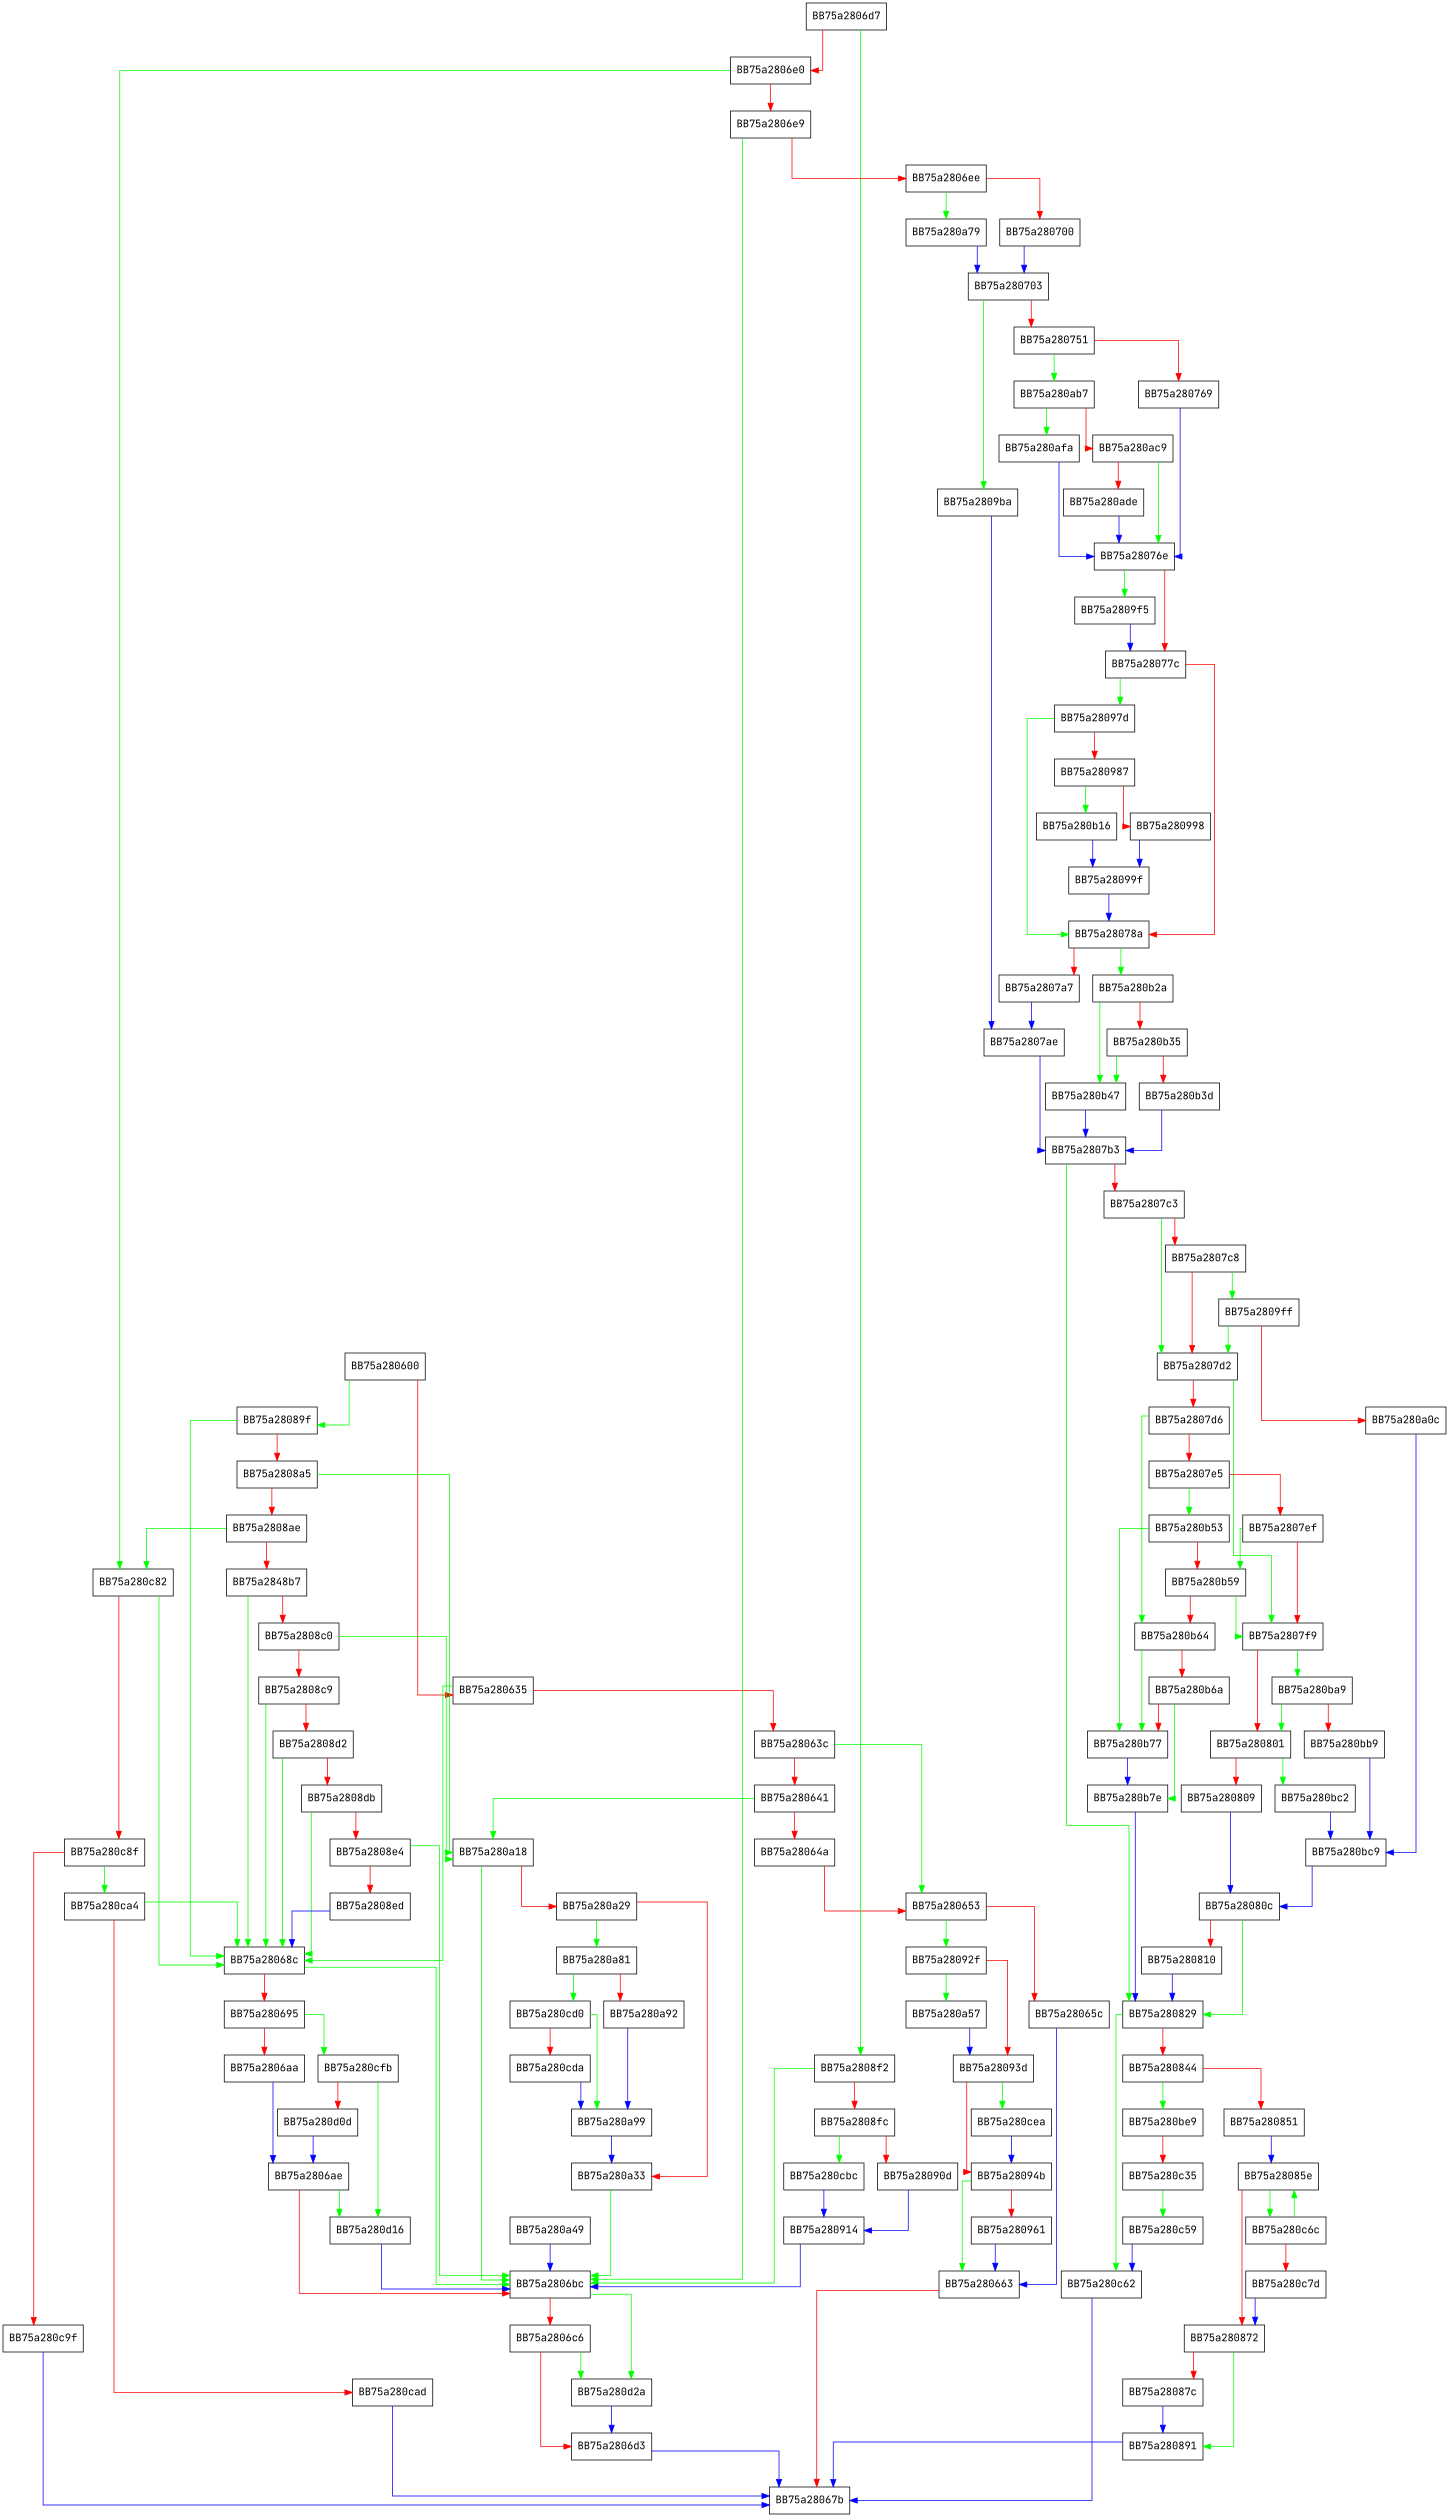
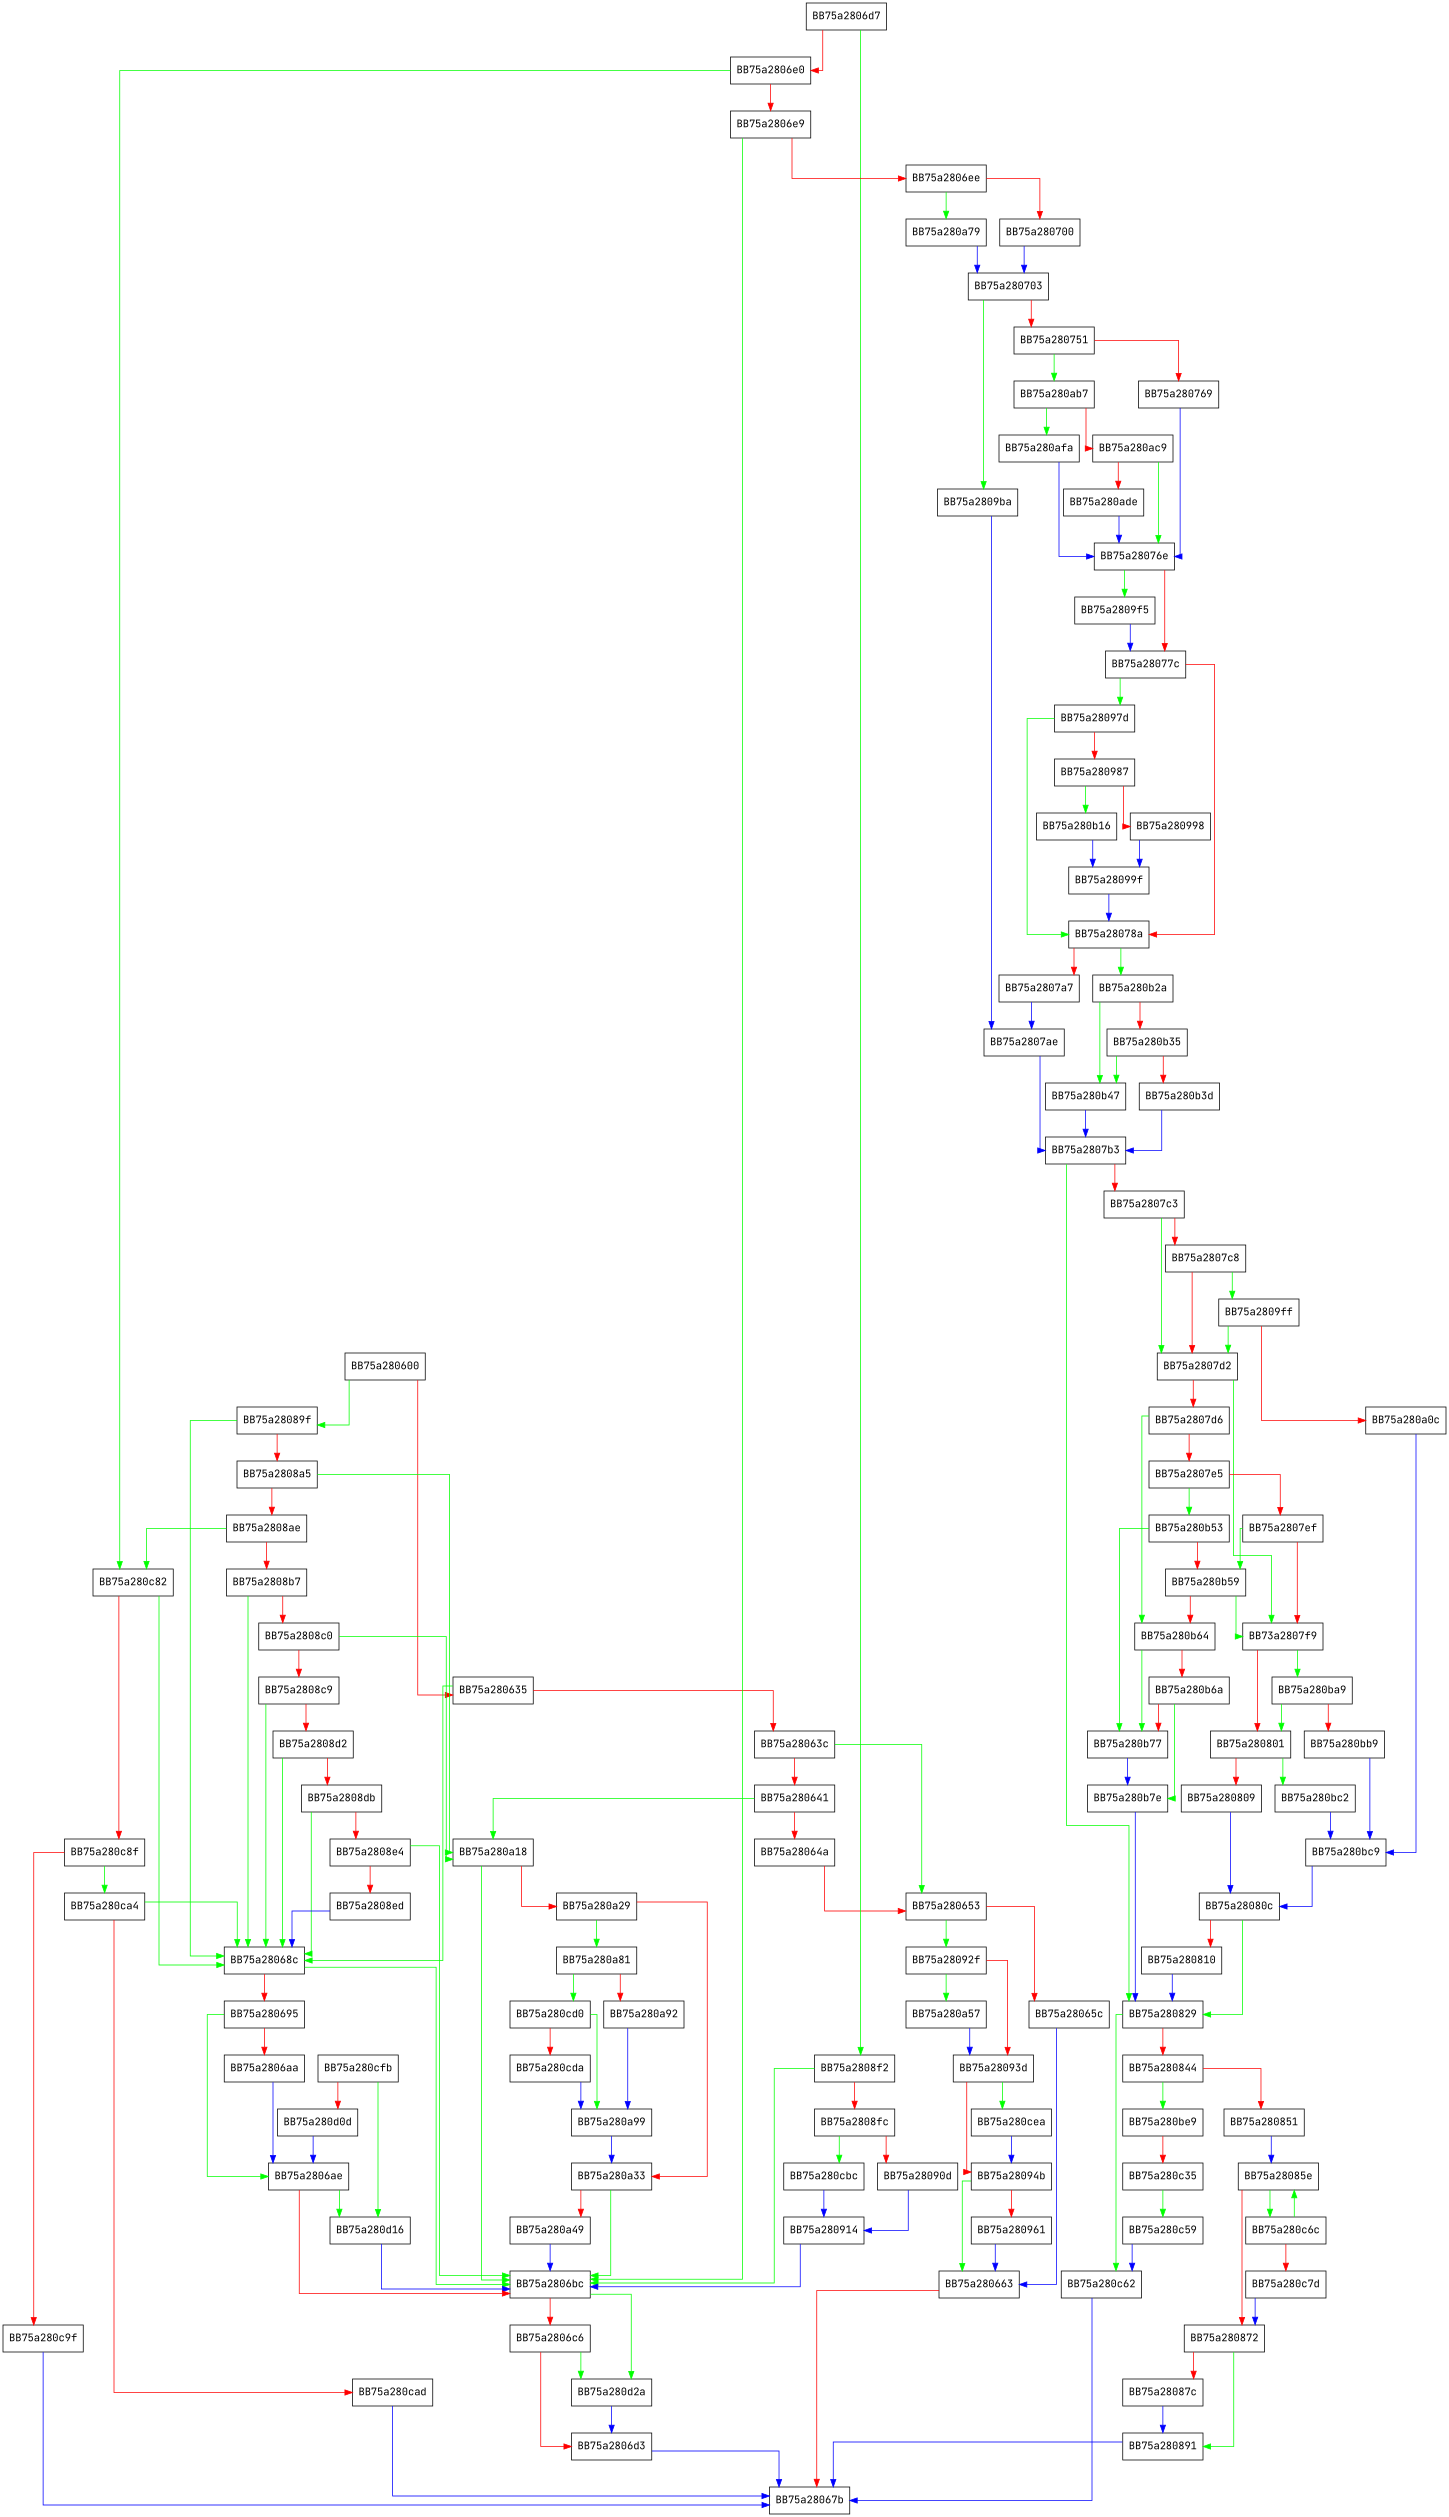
node "BB75a2848b7": label "BB75a2848b7" -> "BB75a2808b7"
node "BB75a2807f9": label "BB75a2807f9" -> "BB73a2807f9"
edge "BB75a280695" -> "BB75a280cfb": now "BB75a280695" -> "BB75a2806ae"
edge "BB75a280a33" -> "BB75a280a49": added
